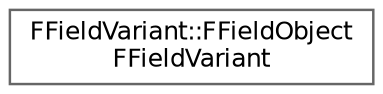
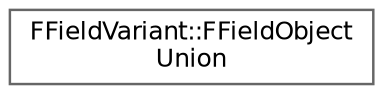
node "FFieldVariant::FFieldObject FFieldVariant": label "FFieldVariant::FFieldObject FFieldVariant" -> "FFieldVariant::FFieldObject Union"
